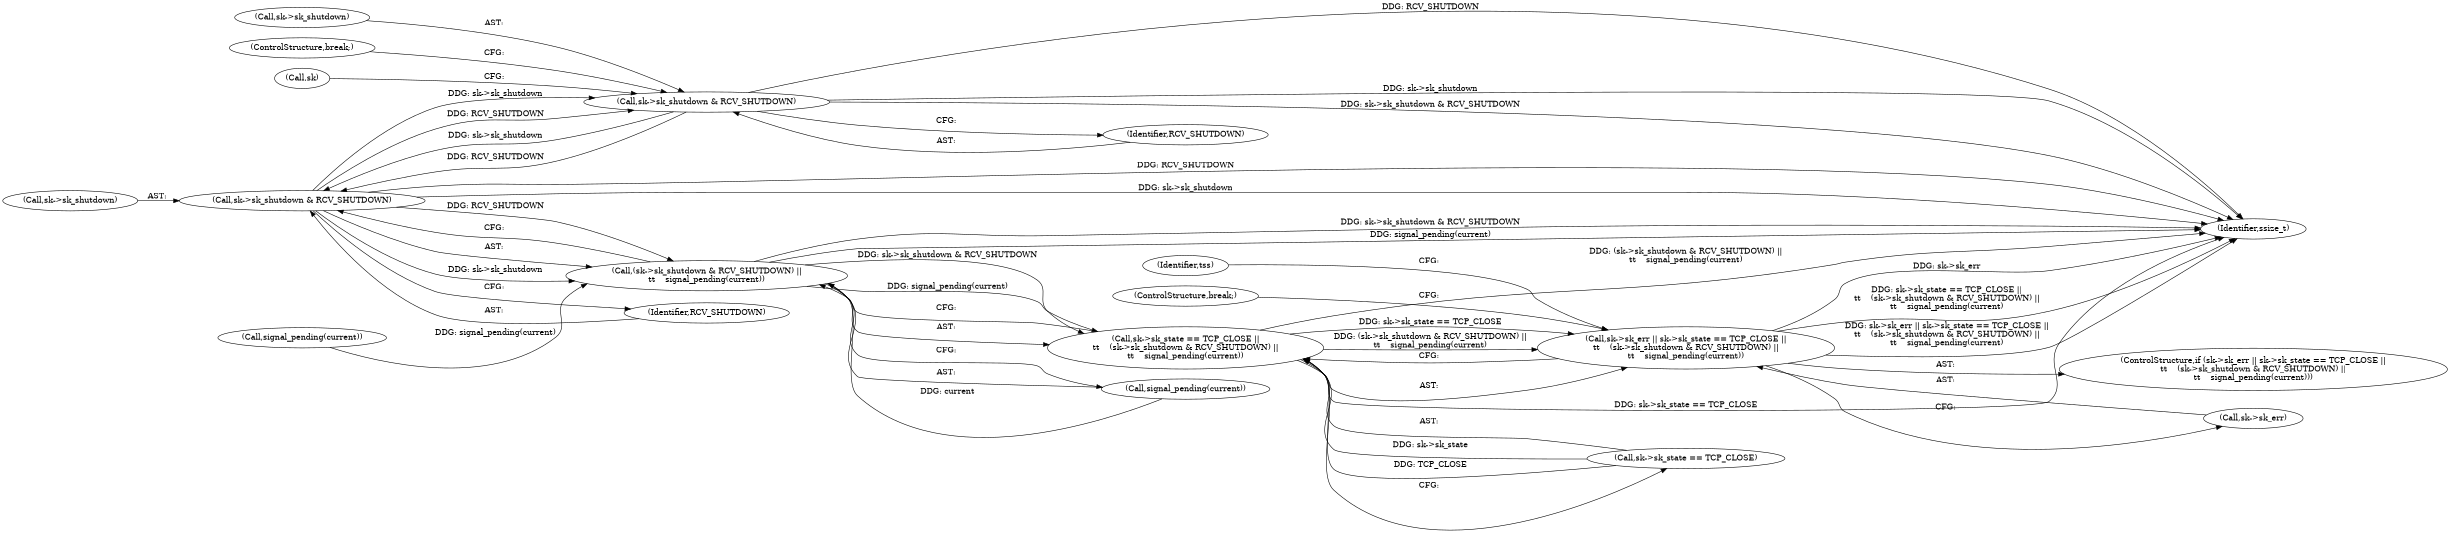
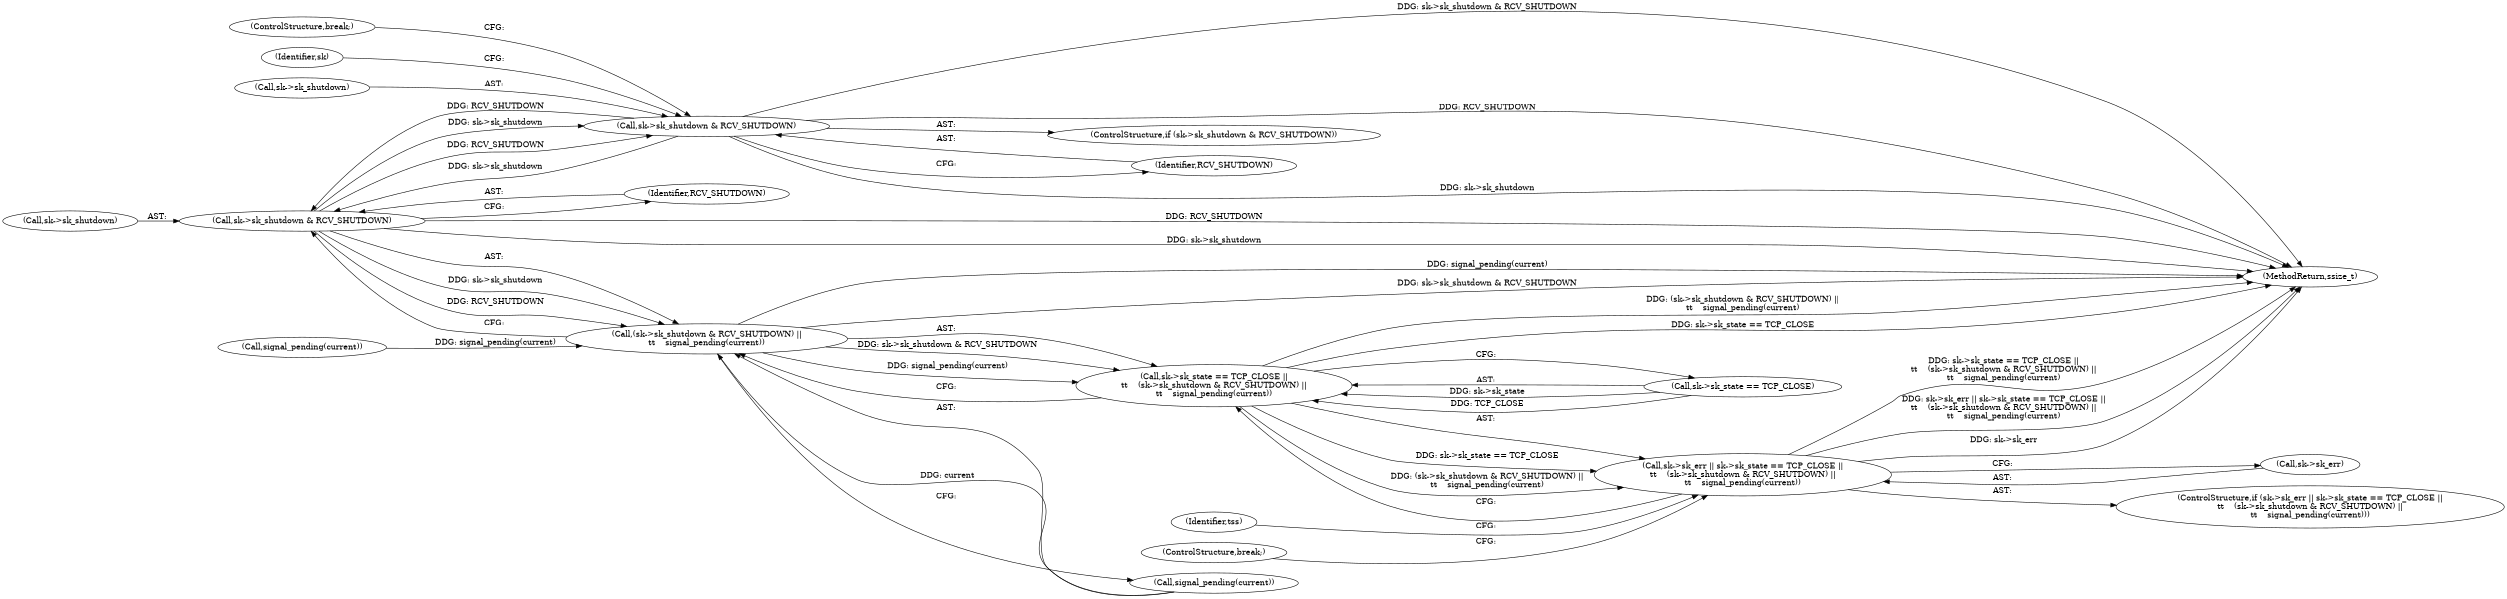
node "(Call,sk)": label "(Call,sk)" -> "(Identifier,sk)"
node "(ControlStructure,if (sk->sk_shutdown & RCV_SHUTDOWN))": added
node "(Identifier,ssize_t)": label "(Identifier,ssize_t)" -> "(MethodReturn,ssize_t)"
